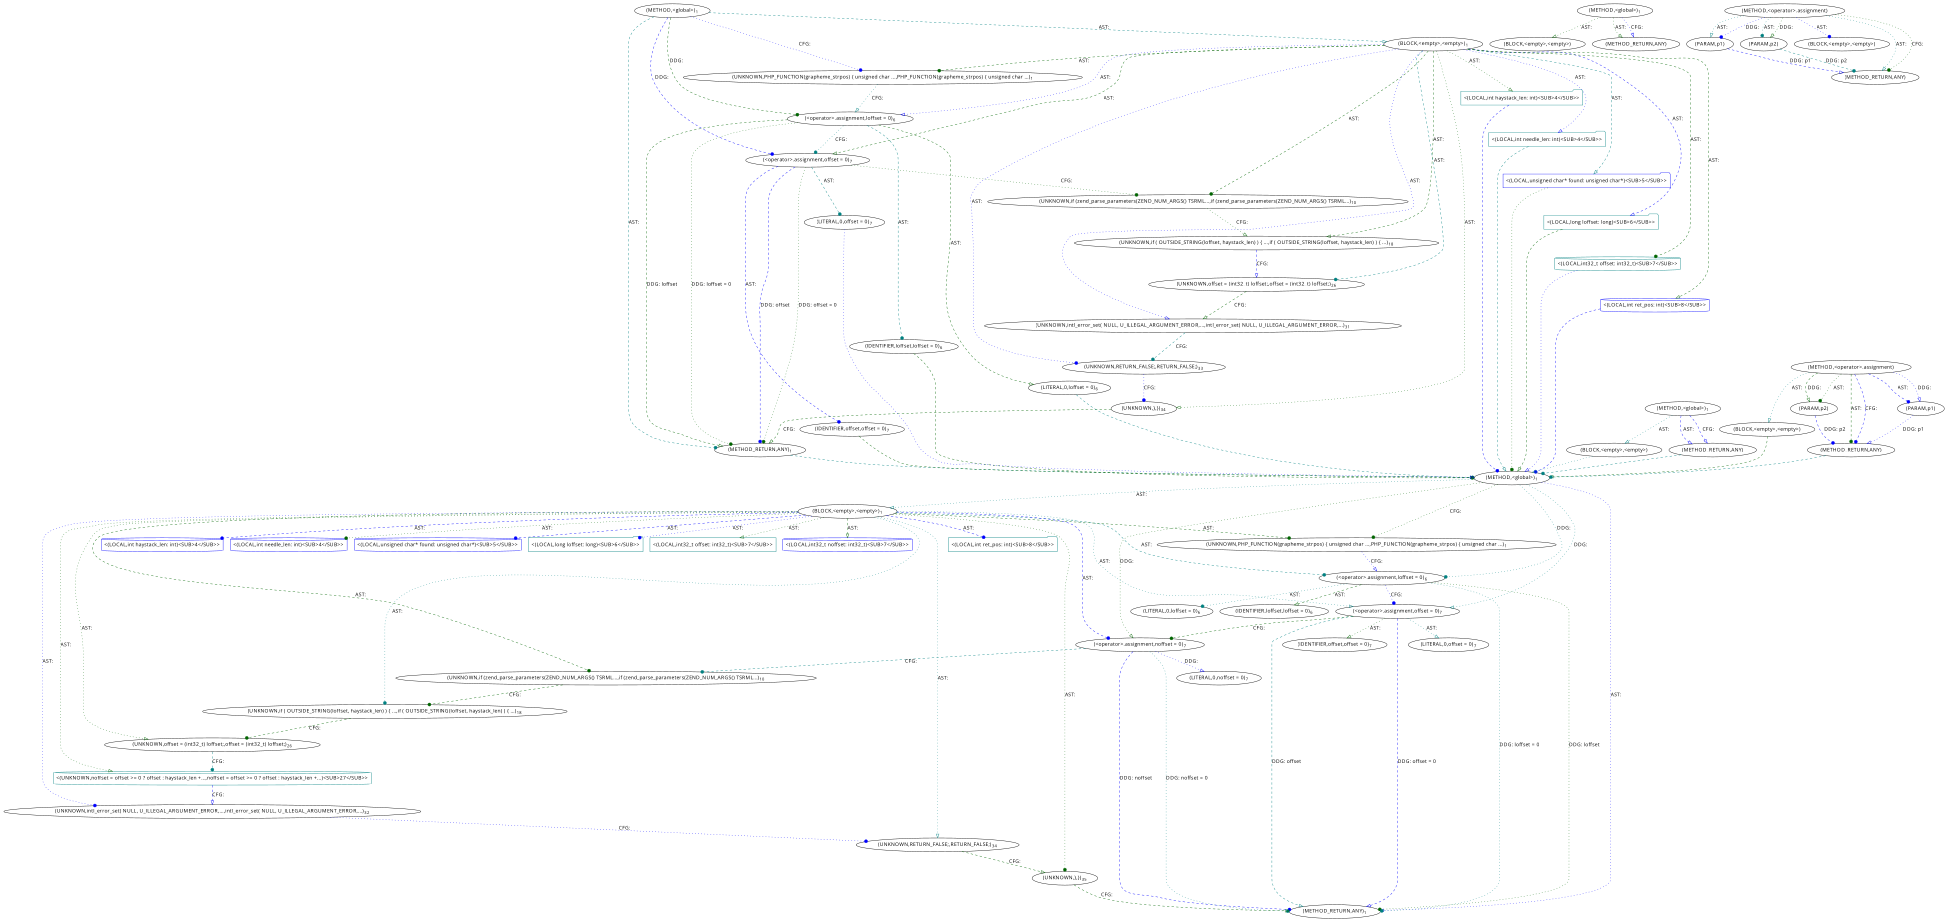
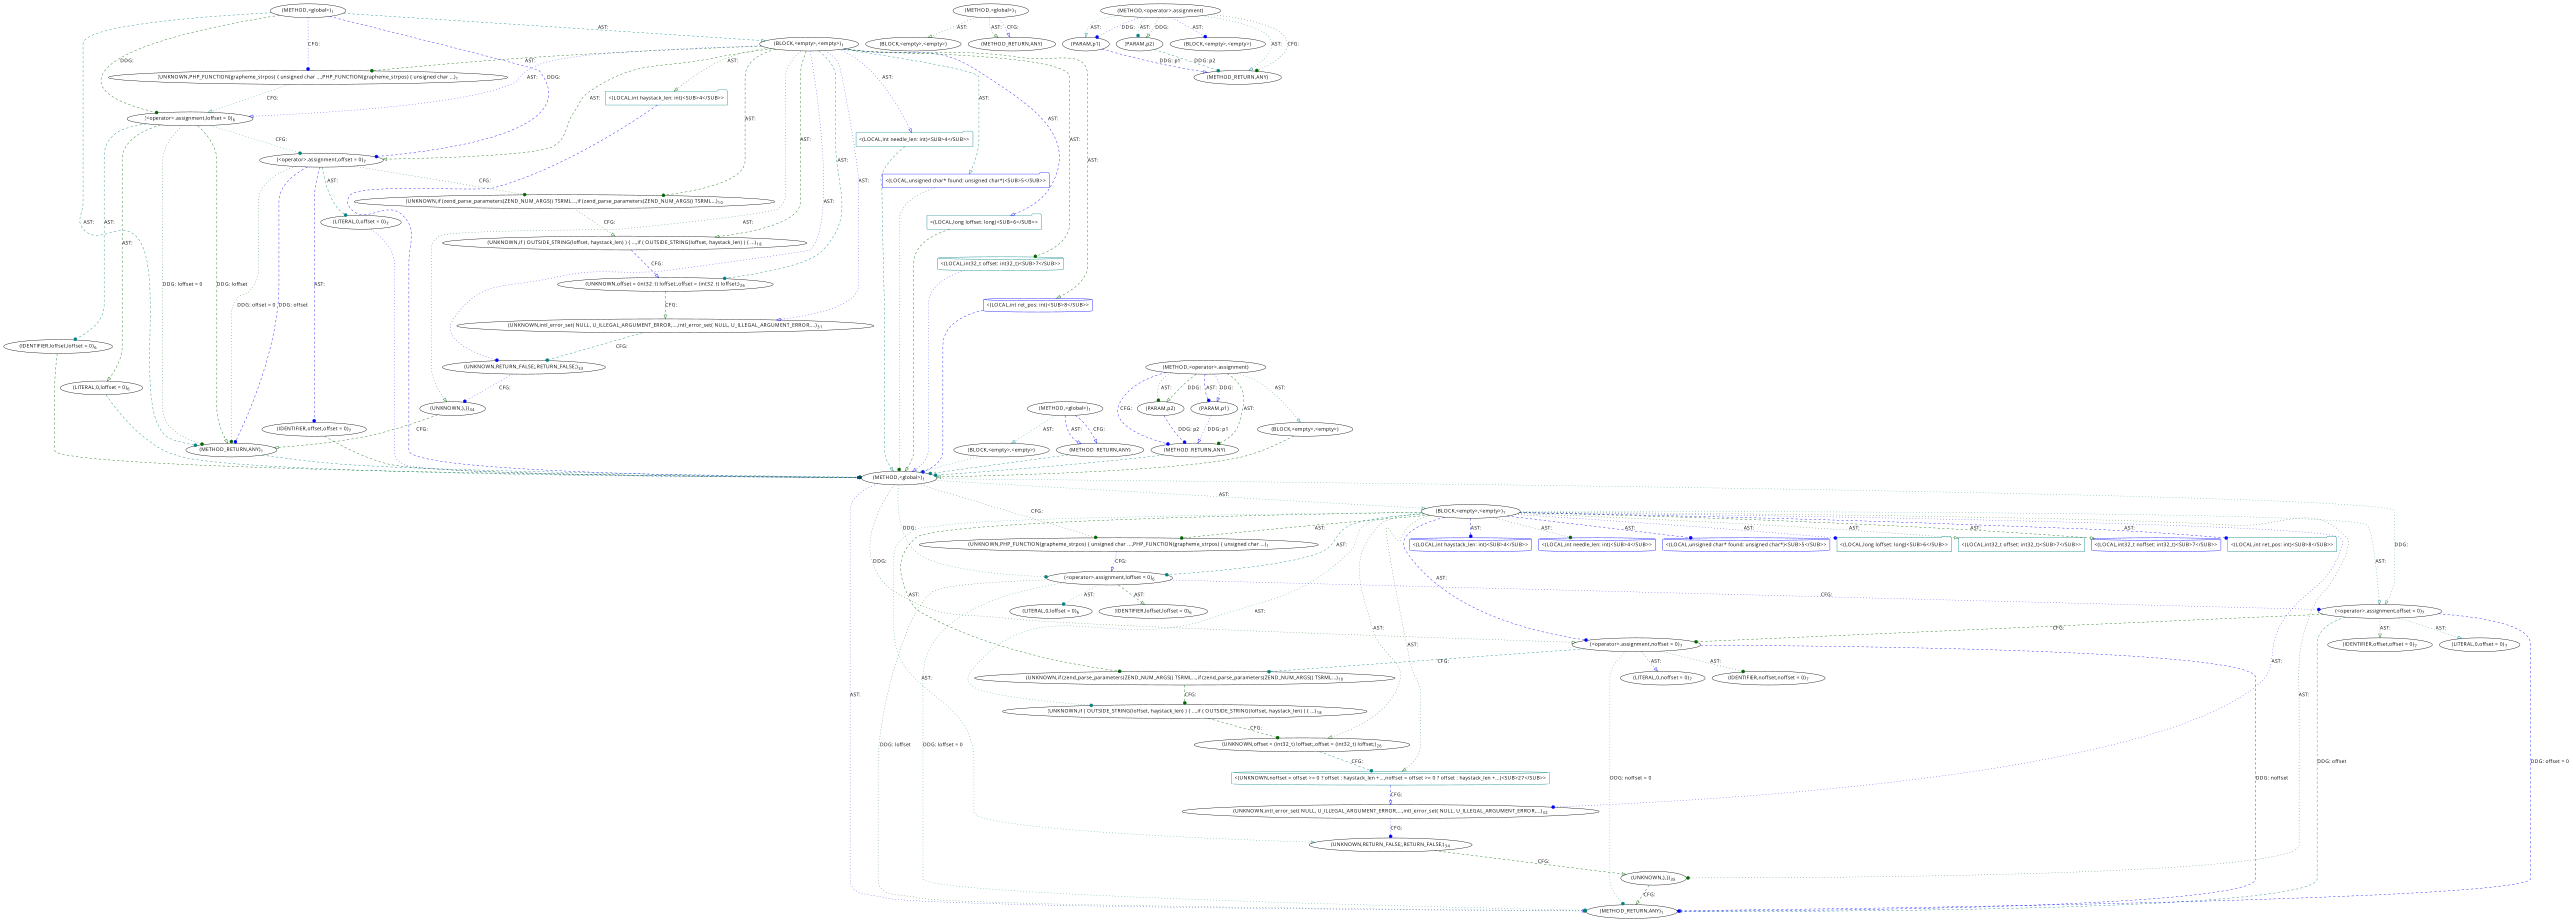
edge "(<operator>.assignment,noffset = 0)" -> "(LITERAL,0,noffset = 0)": label "DDG: " -> "AST: "
node "(IDENTIFIER,noffset,noffset = 0)": added
